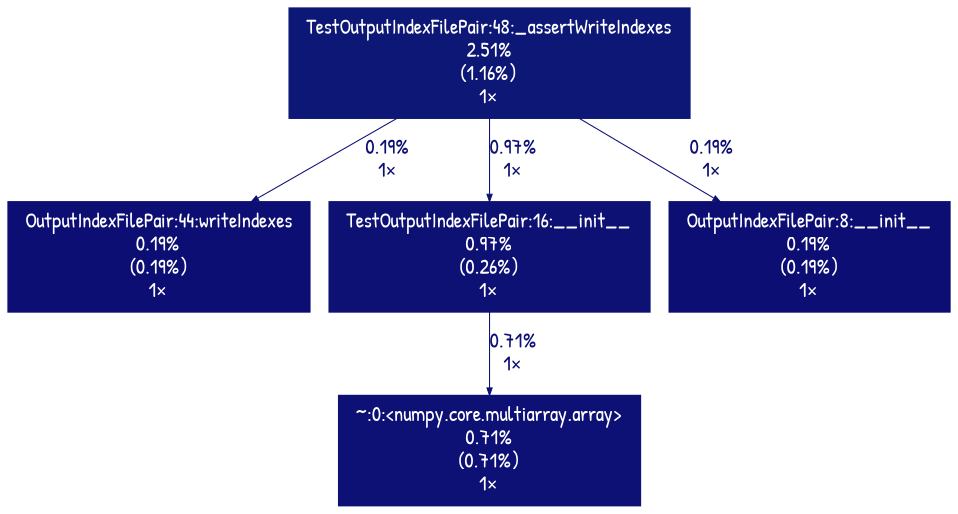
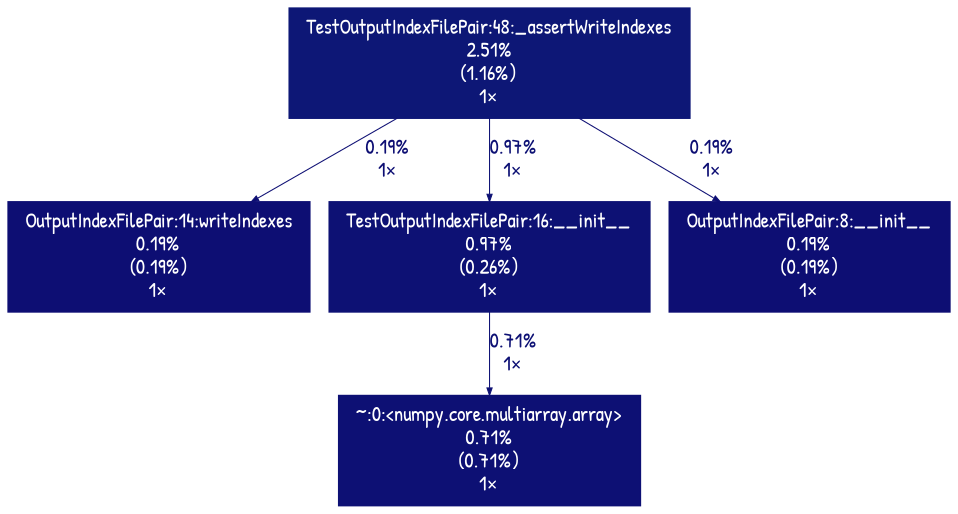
node "OutputIndexFilePair:44:writeIndexes 0.19% (0.19%) 1×": label "OutputIndexFilePair:44:writeIndexes 0.19% (0.19%) 1×" -> "OutputIndexFilePair:14:writeIndexes 0.19% (0.19%) 1×"
